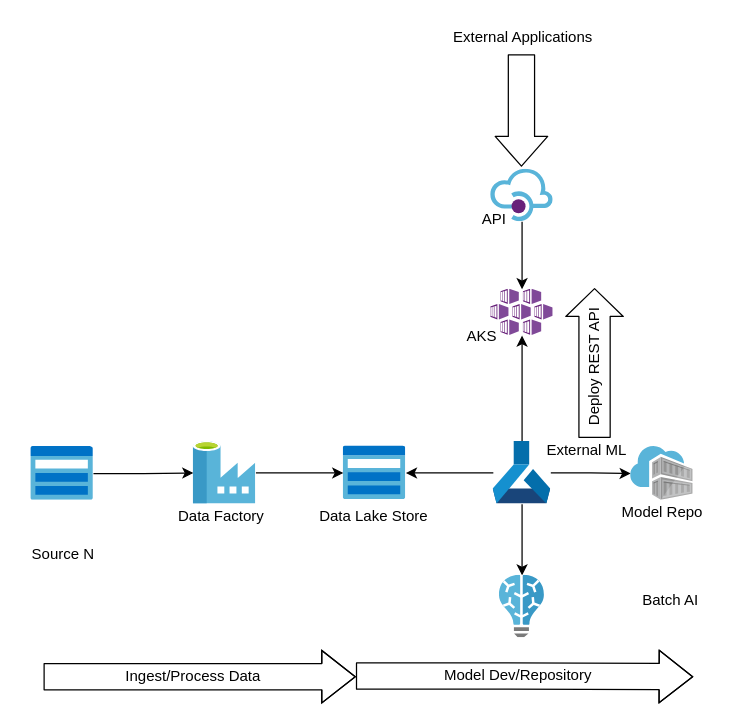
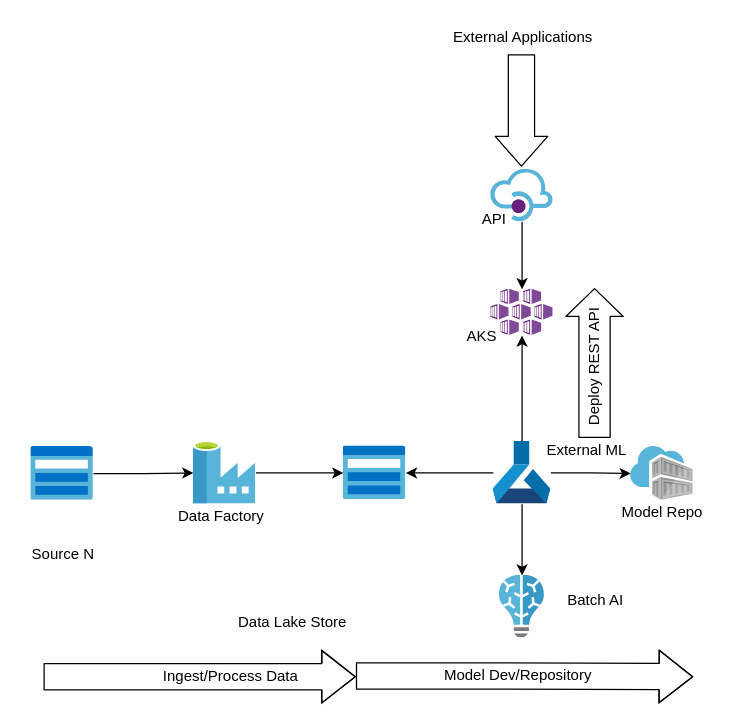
node "Data Lake Store": moved (374, 517) -> (293, 623)
node "Batch AI": moved (671, 601) -> (596, 601)
node "Ingest/Process Data": moved (193, 677) -> (231, 677)
